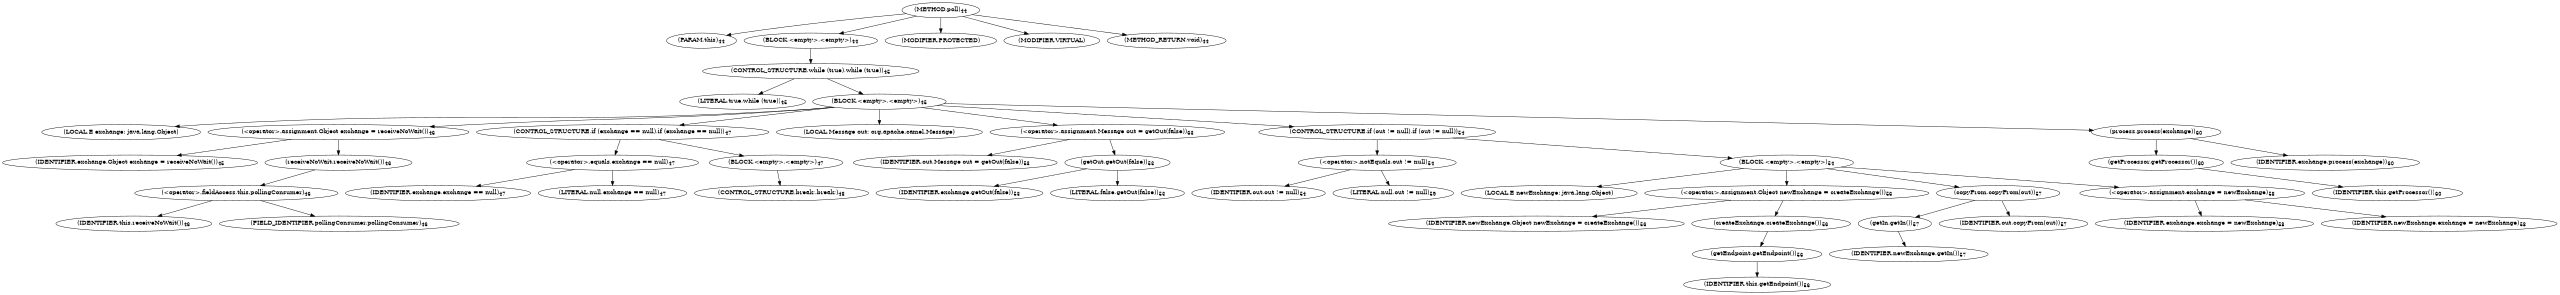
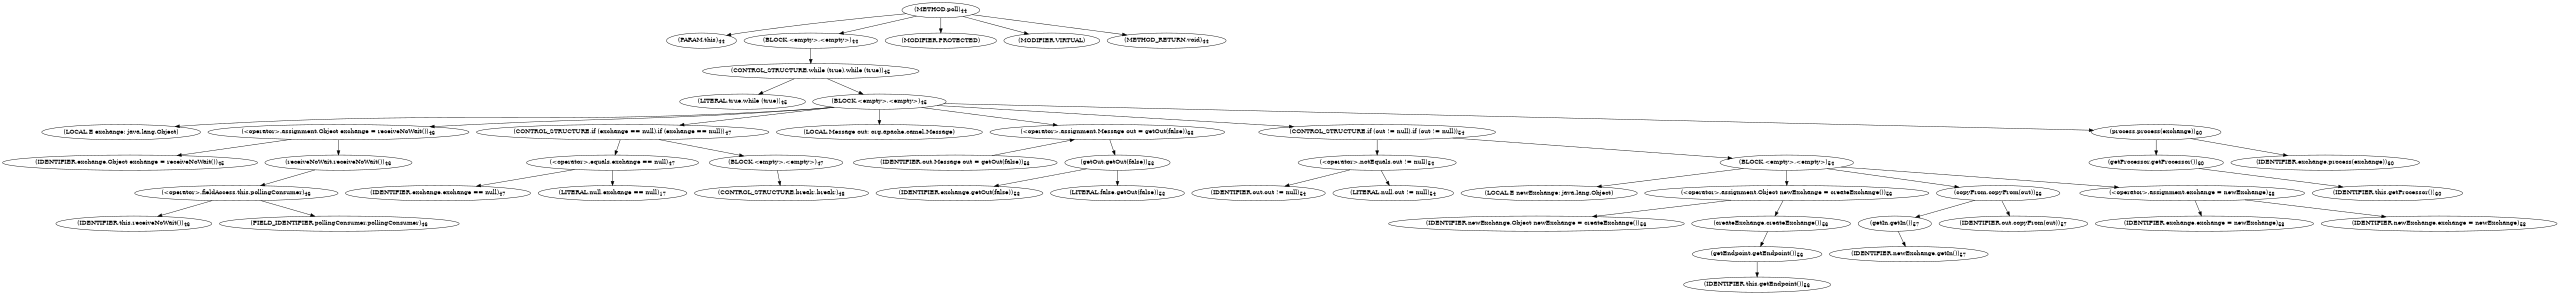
edge "(<operator>.assignment,Message out = getOut(false))" -> "(IDENTIFIER,out,Message out = getOut(false))": reversed
node "(LITERAL,null,exchange == null)": text "47" -> "17"
node "(LITERAL,null,out != null)": text "59" -> "54"
node "(copyFrom,copyFrom(out))": text "57" -> "56"
